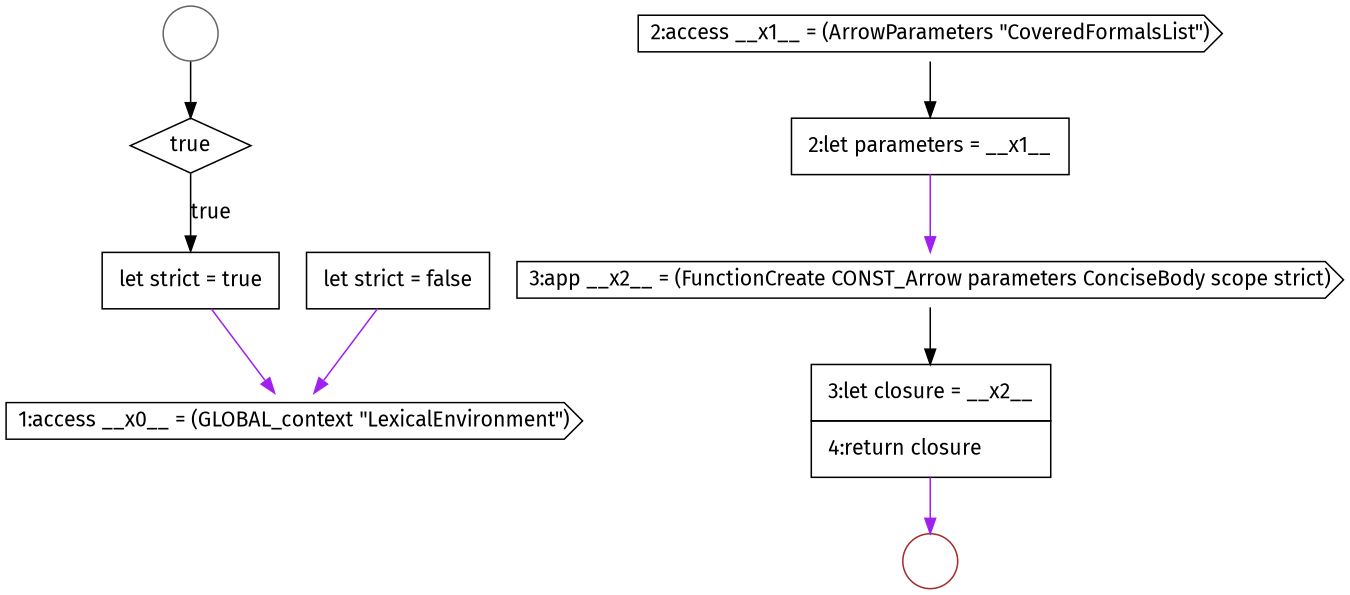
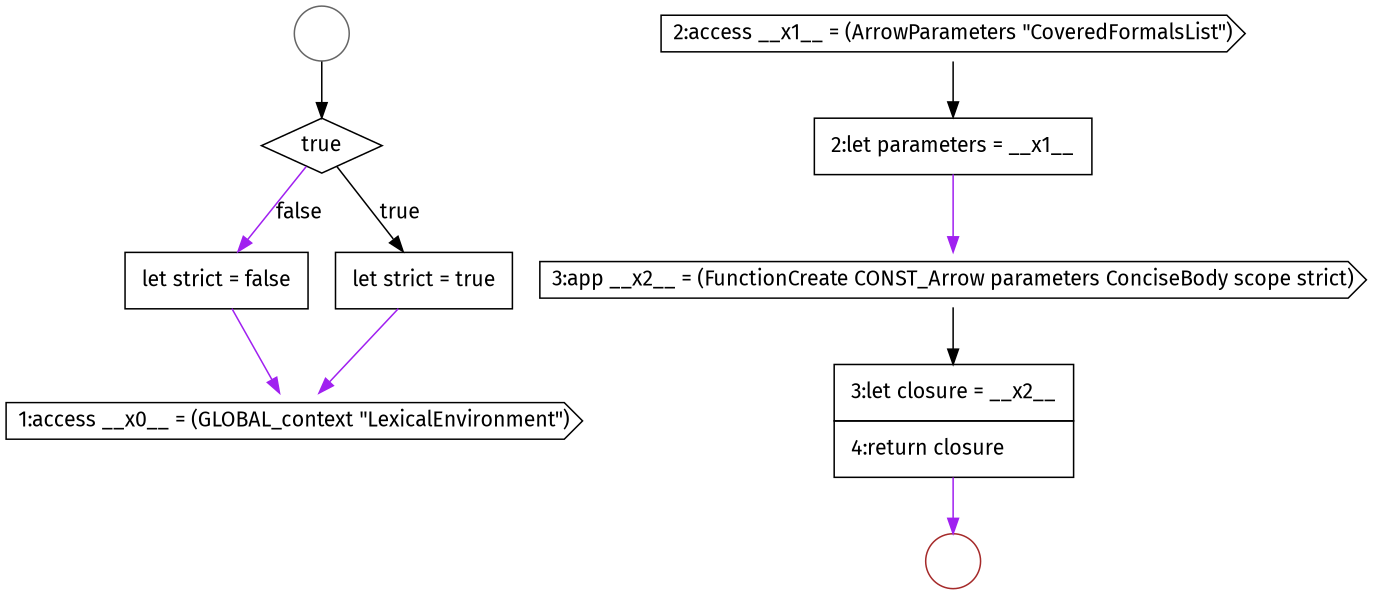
edge "true" -> "let strict = false": added, label "false"
